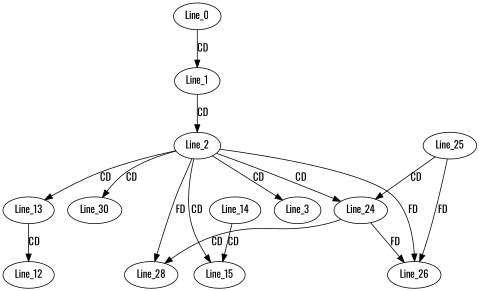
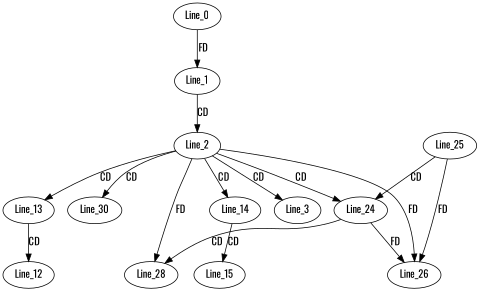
edge "Line_0" -> "Line_1": label "CD" -> "FD"
edge "Line_2" -> "Line_15": now "Line_2" -> "Line_14"
